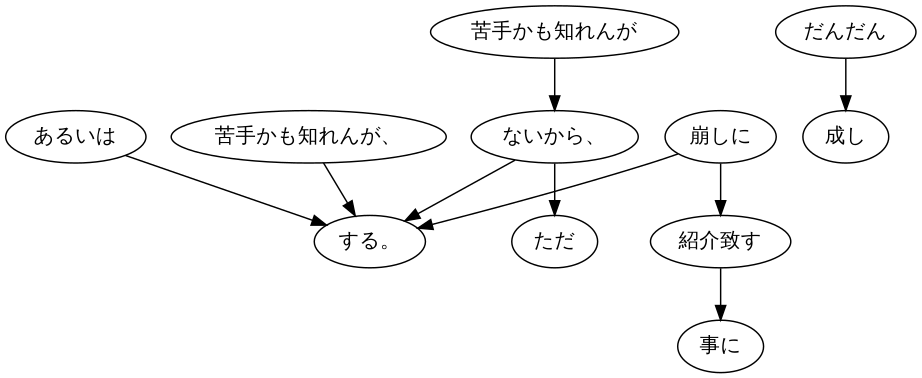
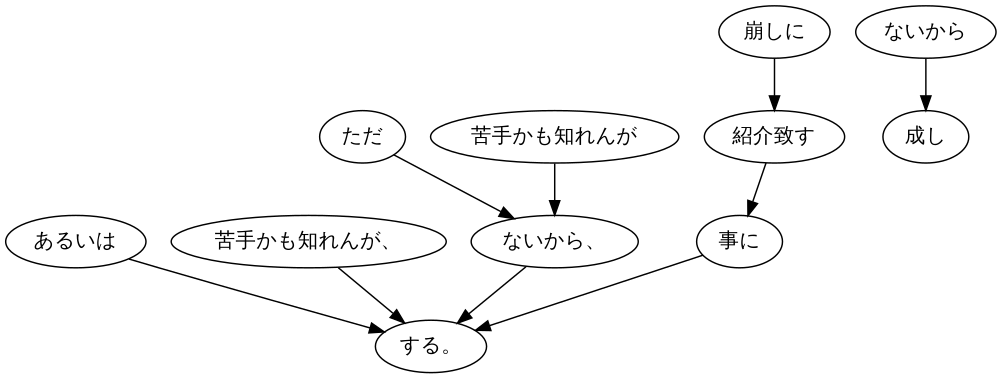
node "だんだん": label "だんだん" -> "ないから"
edge "ないから、" -> "ただ": reversed
edge "崩しに" -> "する。": now "事に" -> "する。"
